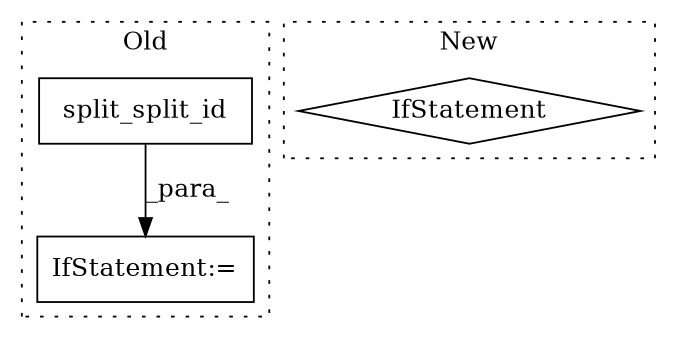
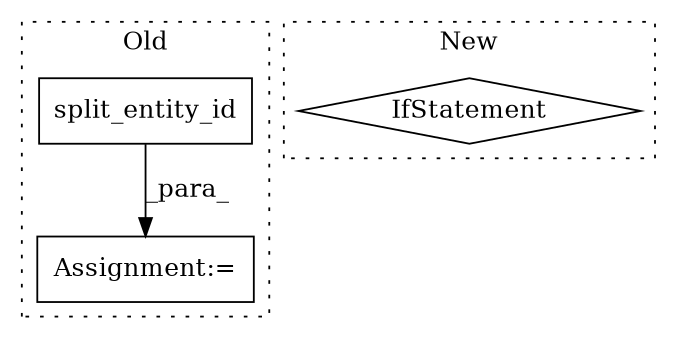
node "split_split_id": label "split_split_id" -> "split_entity_id"
node "IfStatement:=": label "IfStatement:=" -> "Assignment:="
